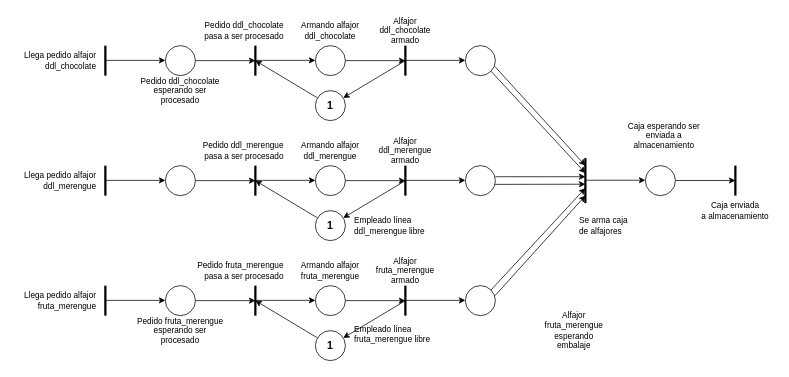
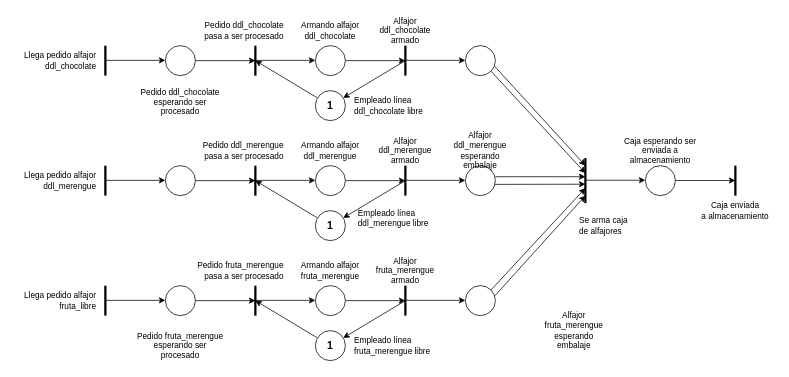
node "Pedido ddl_chocolate esperando ser procesado": moved (180, 90) -> (180, 102)
node "Empleado línea ddl_chocolate libre": added
node "Caja esperando ser enviada a almacenamiento": moved (664, 135) -> (660, 150)
node "Alfajor ddl_merengue esperando embalaje": added
node "Empleado línea ddl_merengue libre": moved (394, 225) -> (398, 218)
node "Llega pedido alfajor fruta_merengue": label "Llega pedido alfajor fruta_merengue" -> "Llega pedido alfajor fruta_libre"
node "Pedido fruta_merengue esperando ser procesado": moved (180, 330) -> (180, 345)
node "Empleado línea fruta_merengue libre": moved (394, 334) -> (394, 345)
